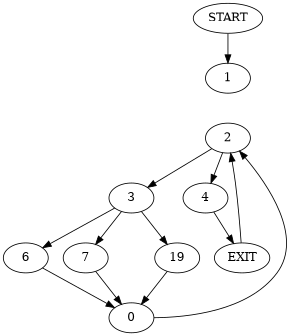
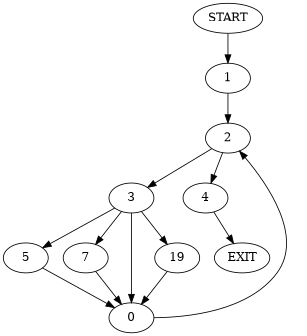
edge "EXIT" -> "2": now "1" -> "2"
edge "3" -> "0": added
node "6": label "6" -> "5"
